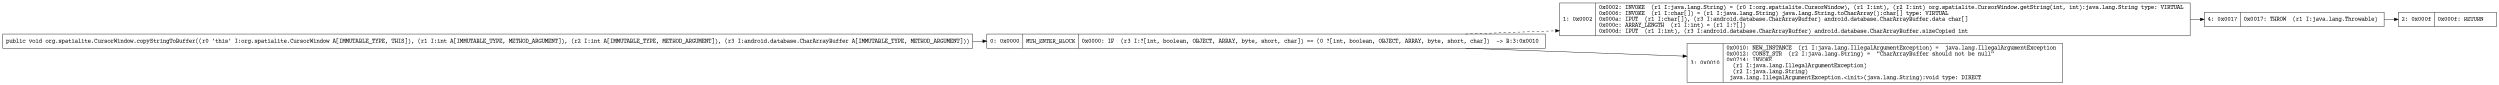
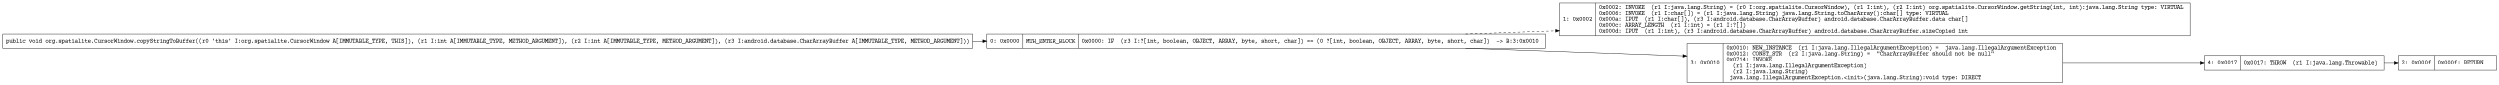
edge "1: 0x0002" -> "4: 0x0017": now "3: 0x0010" -> "4: 0x0017"
